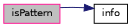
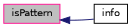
edge "isPattern" -> "info": reversed
